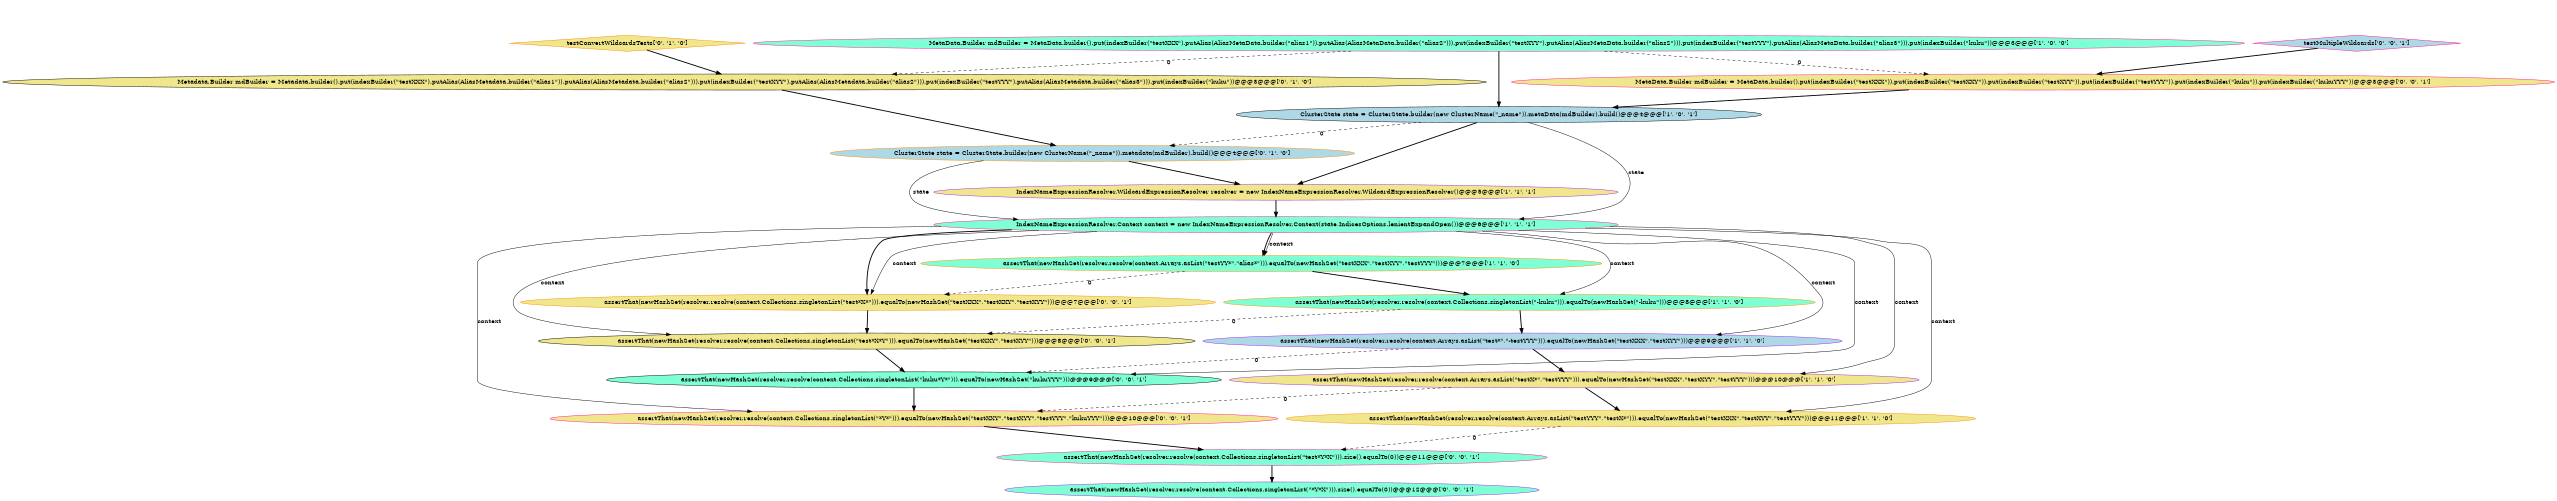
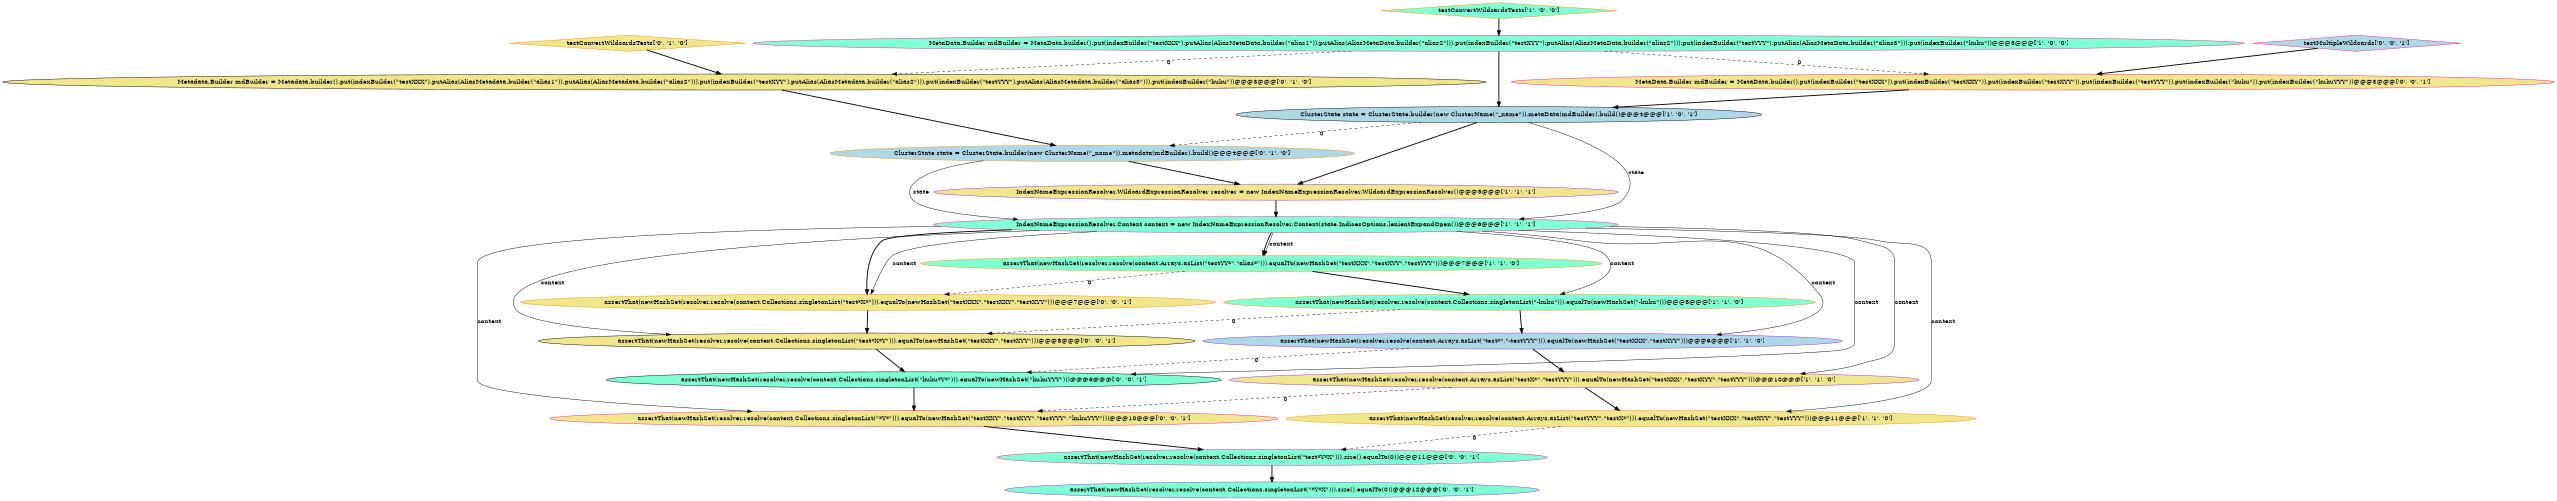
node "testConvertWildcardsTests['1', '0', '0']": added
